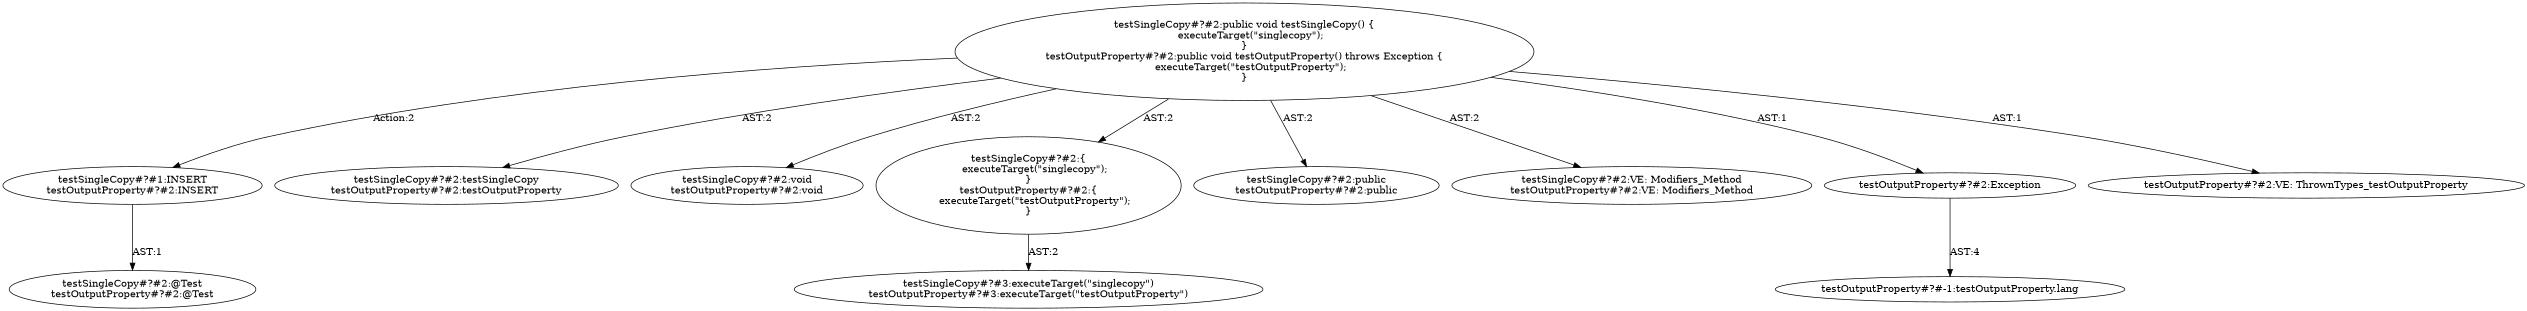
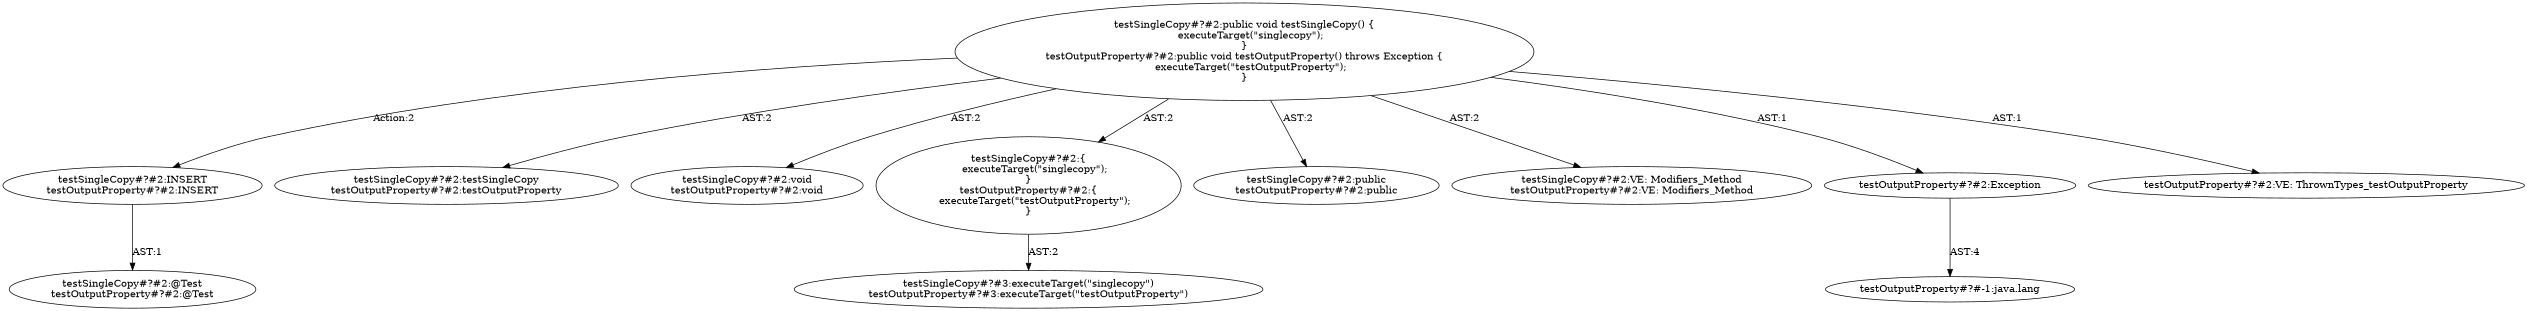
node "testSingleCopy#?#1:INSERT testOutputProperty#?#2:INSERT": label "testSingleCopy#?#1:INSERT testOutputProperty#?#2:INSERT" -> "testSingleCopy#?#2:INSERT testOutputProperty#?#2:INSERT"
node "testOutputProperty#?#-1:testOutputProperty.lang": label "testOutputProperty#?#-1:testOutputProperty.lang" -> "testOutputProperty#?#-1:java.lang"
